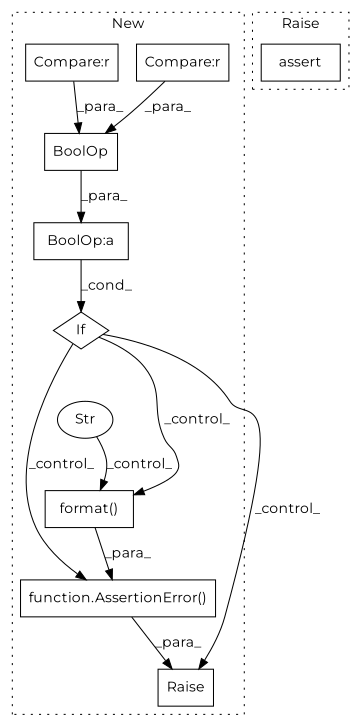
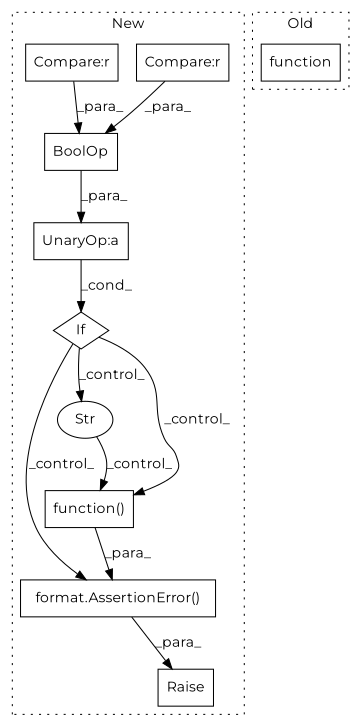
cluster "Raise": label "Raise" -> "Old"
node "assert": label "assert" -> "function"
node "BoolOp:a": label "BoolOp:a" -> "UnaryOp:a"
edge "If" -> "Raise": now "If" -> "Str"
node "format()": label "format()" -> "function()"
node "function.AssertionError()": label "function.AssertionError()" -> "format.AssertionError()"
